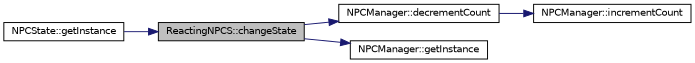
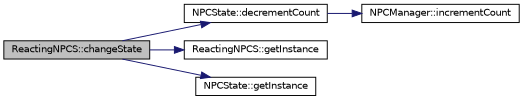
node "NPCManager::decrementCount": label "NPCManager::decrementCount" -> "NPCState::decrementCount"
edge "NPCState::getInstance" -> "ReactingNPCS::changeState": reversed
node "NPCManager::getInstance": label "NPCManager::getInstance" -> "ReactingNPCS::getInstance"
